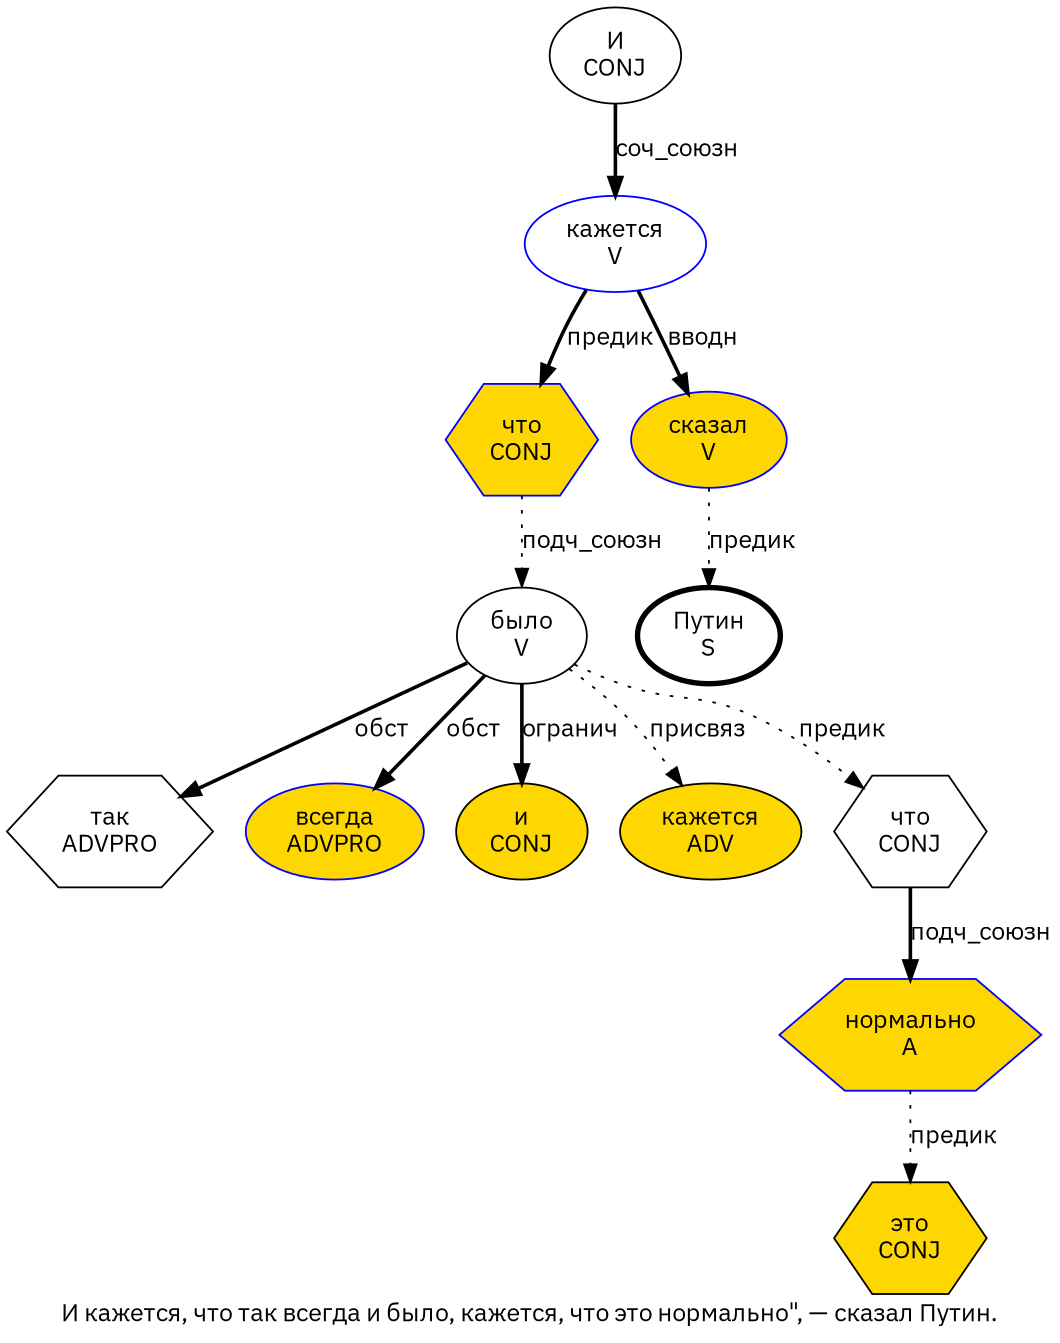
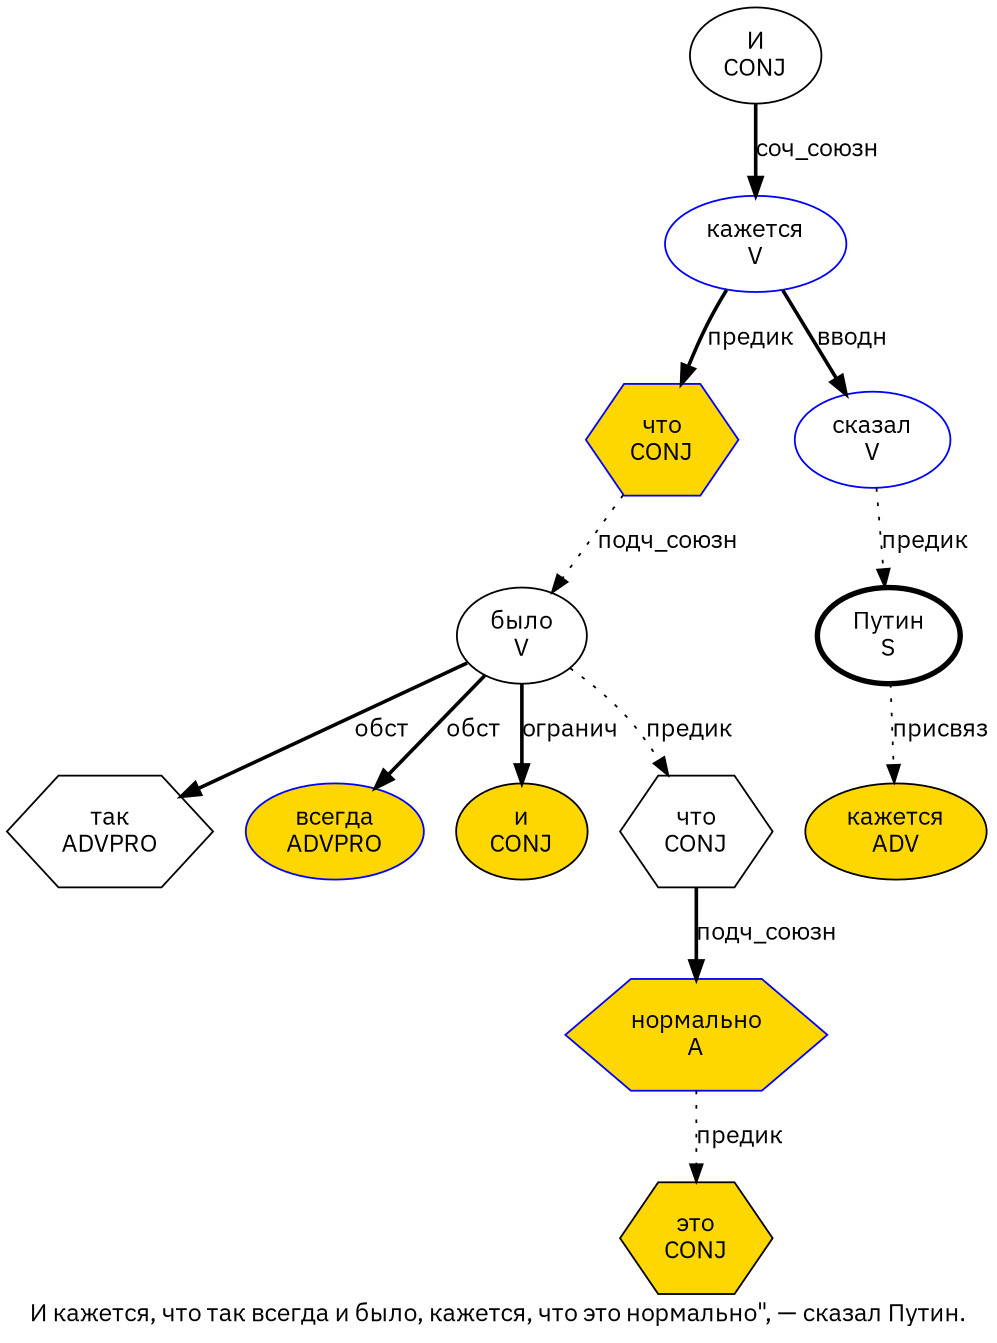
node "сказал V": fillcolor gold -> white
edge "было V" -> "кажется ADV": now "Путин S" -> "кажется ADV"
